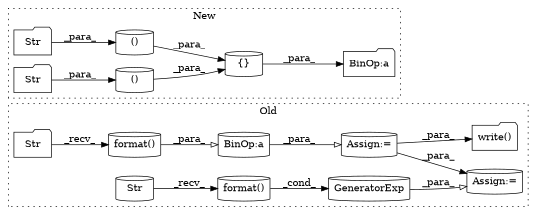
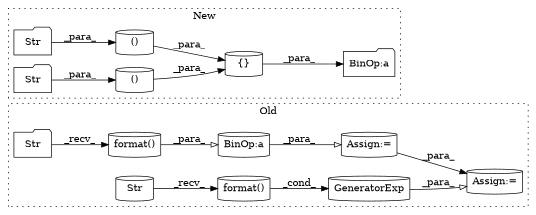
node "write()": removed
